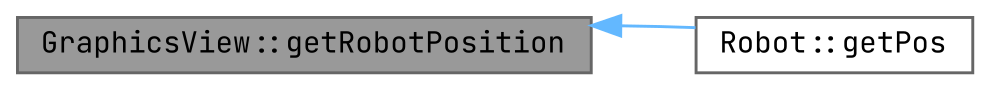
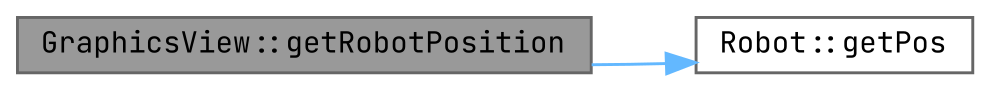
edge "Robot::getPos" -> "GraphicsView::getRobotPosition": reversed
